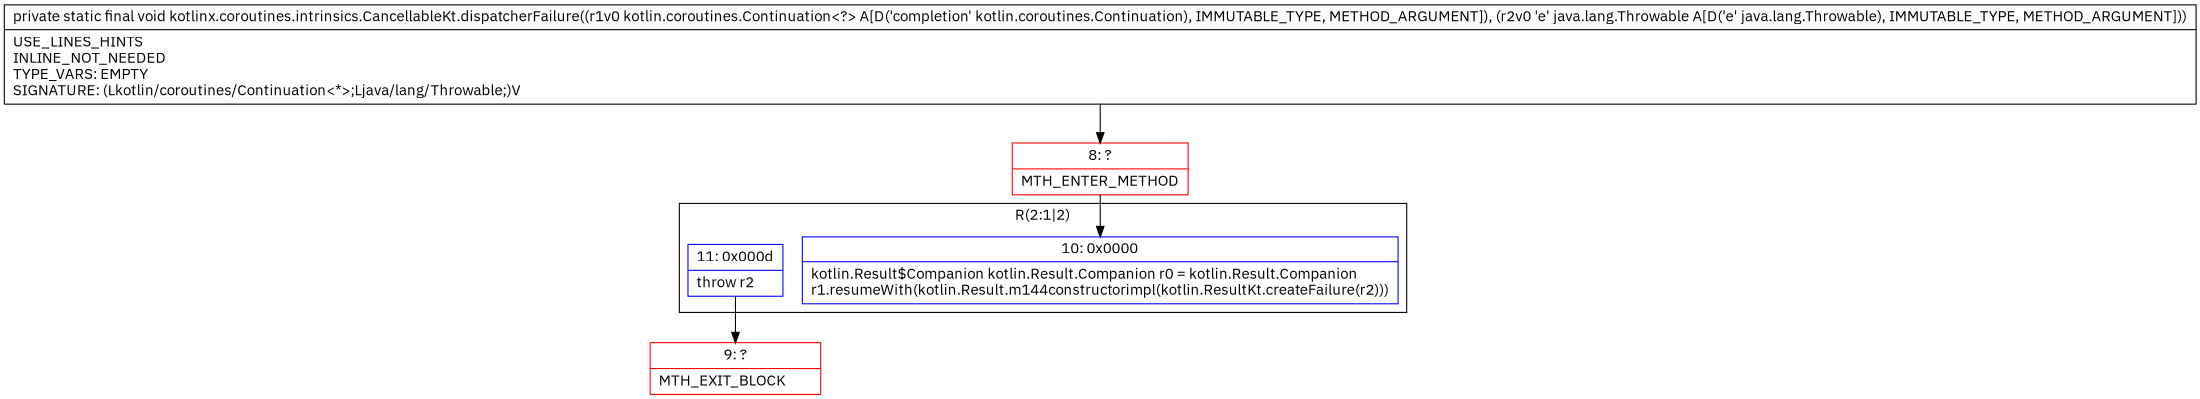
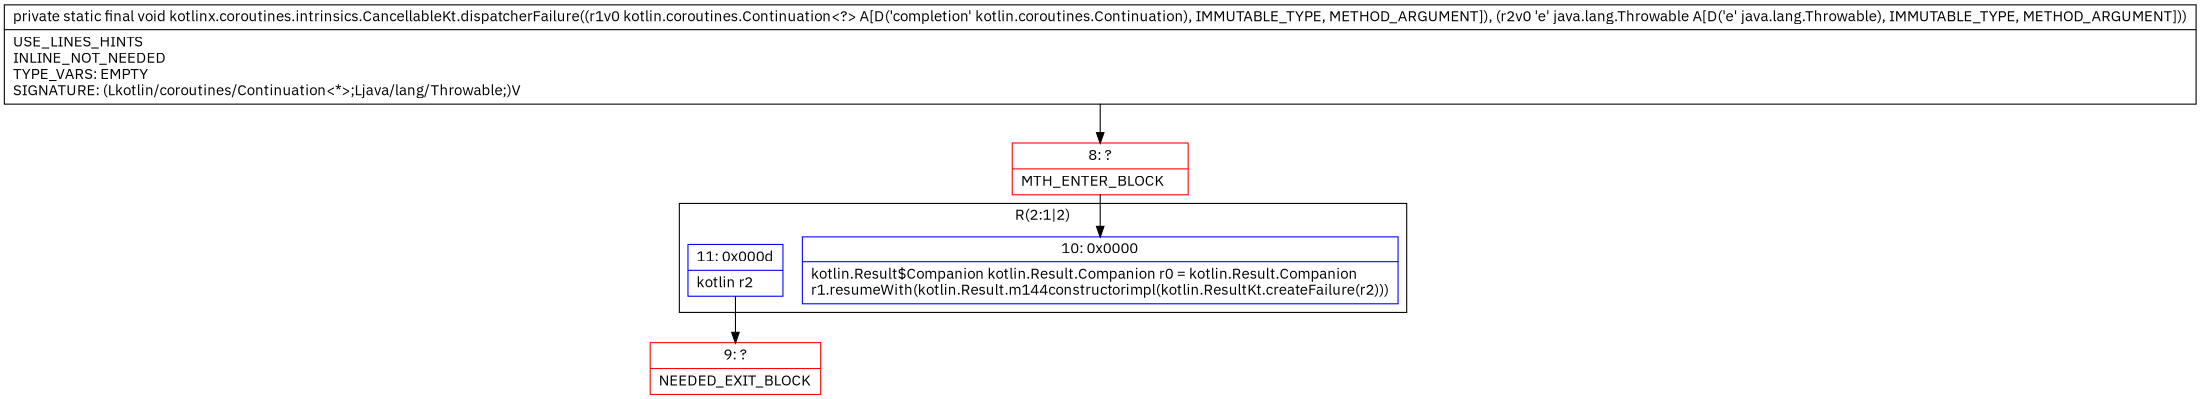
node "8: ?": text "MTH_ENTER_METHOD" -> "MTH_ENTER_BLOCK"
node "11: 0x000d": text "throw r2" -> "kotlin r2"
node "9: ?": text "MTH_EXIT_BLOCK" -> "NEEDED_EXIT_BLOCK"
